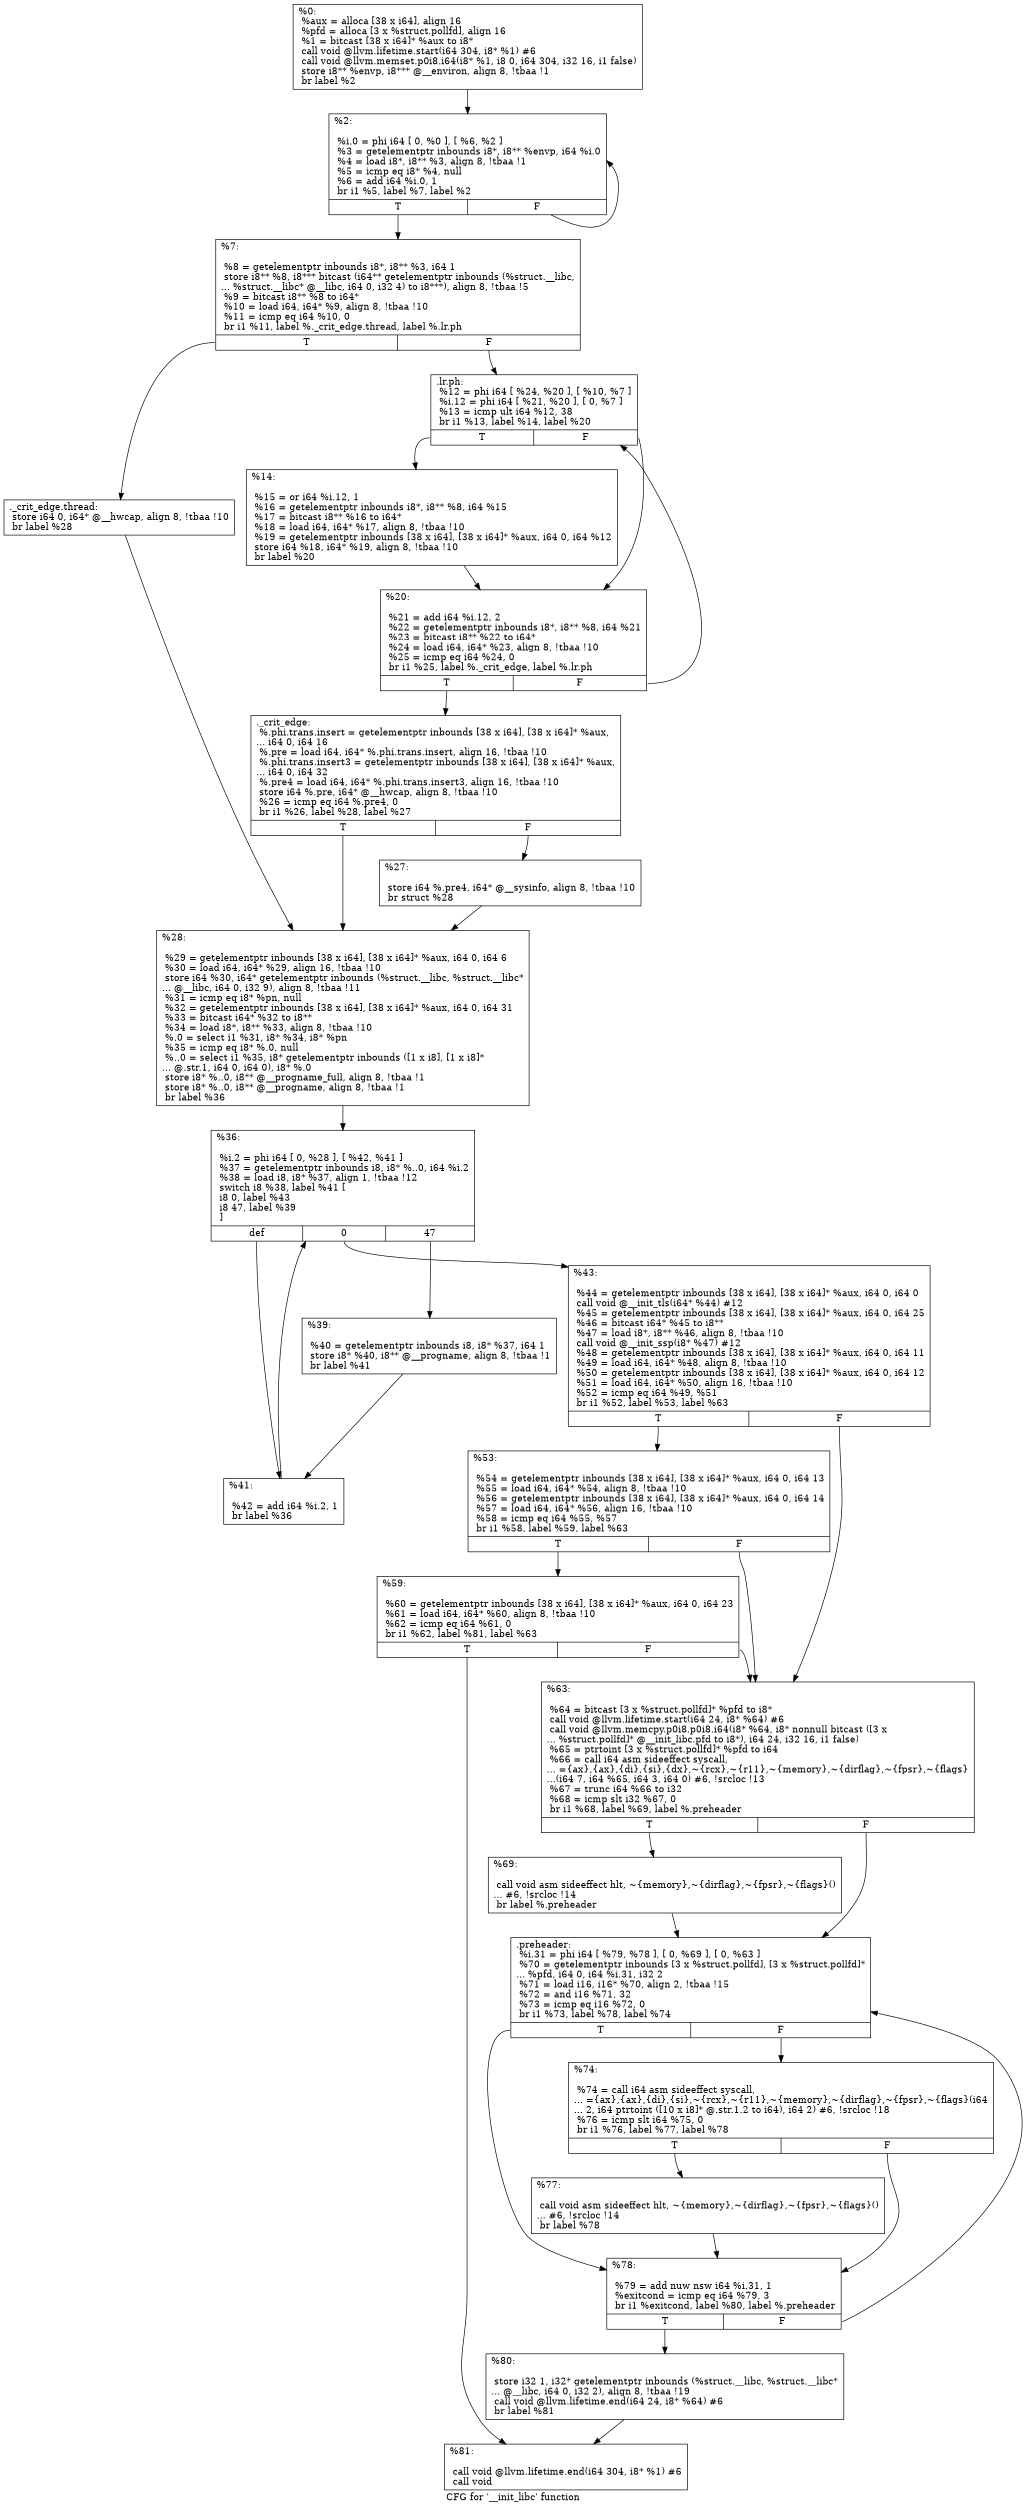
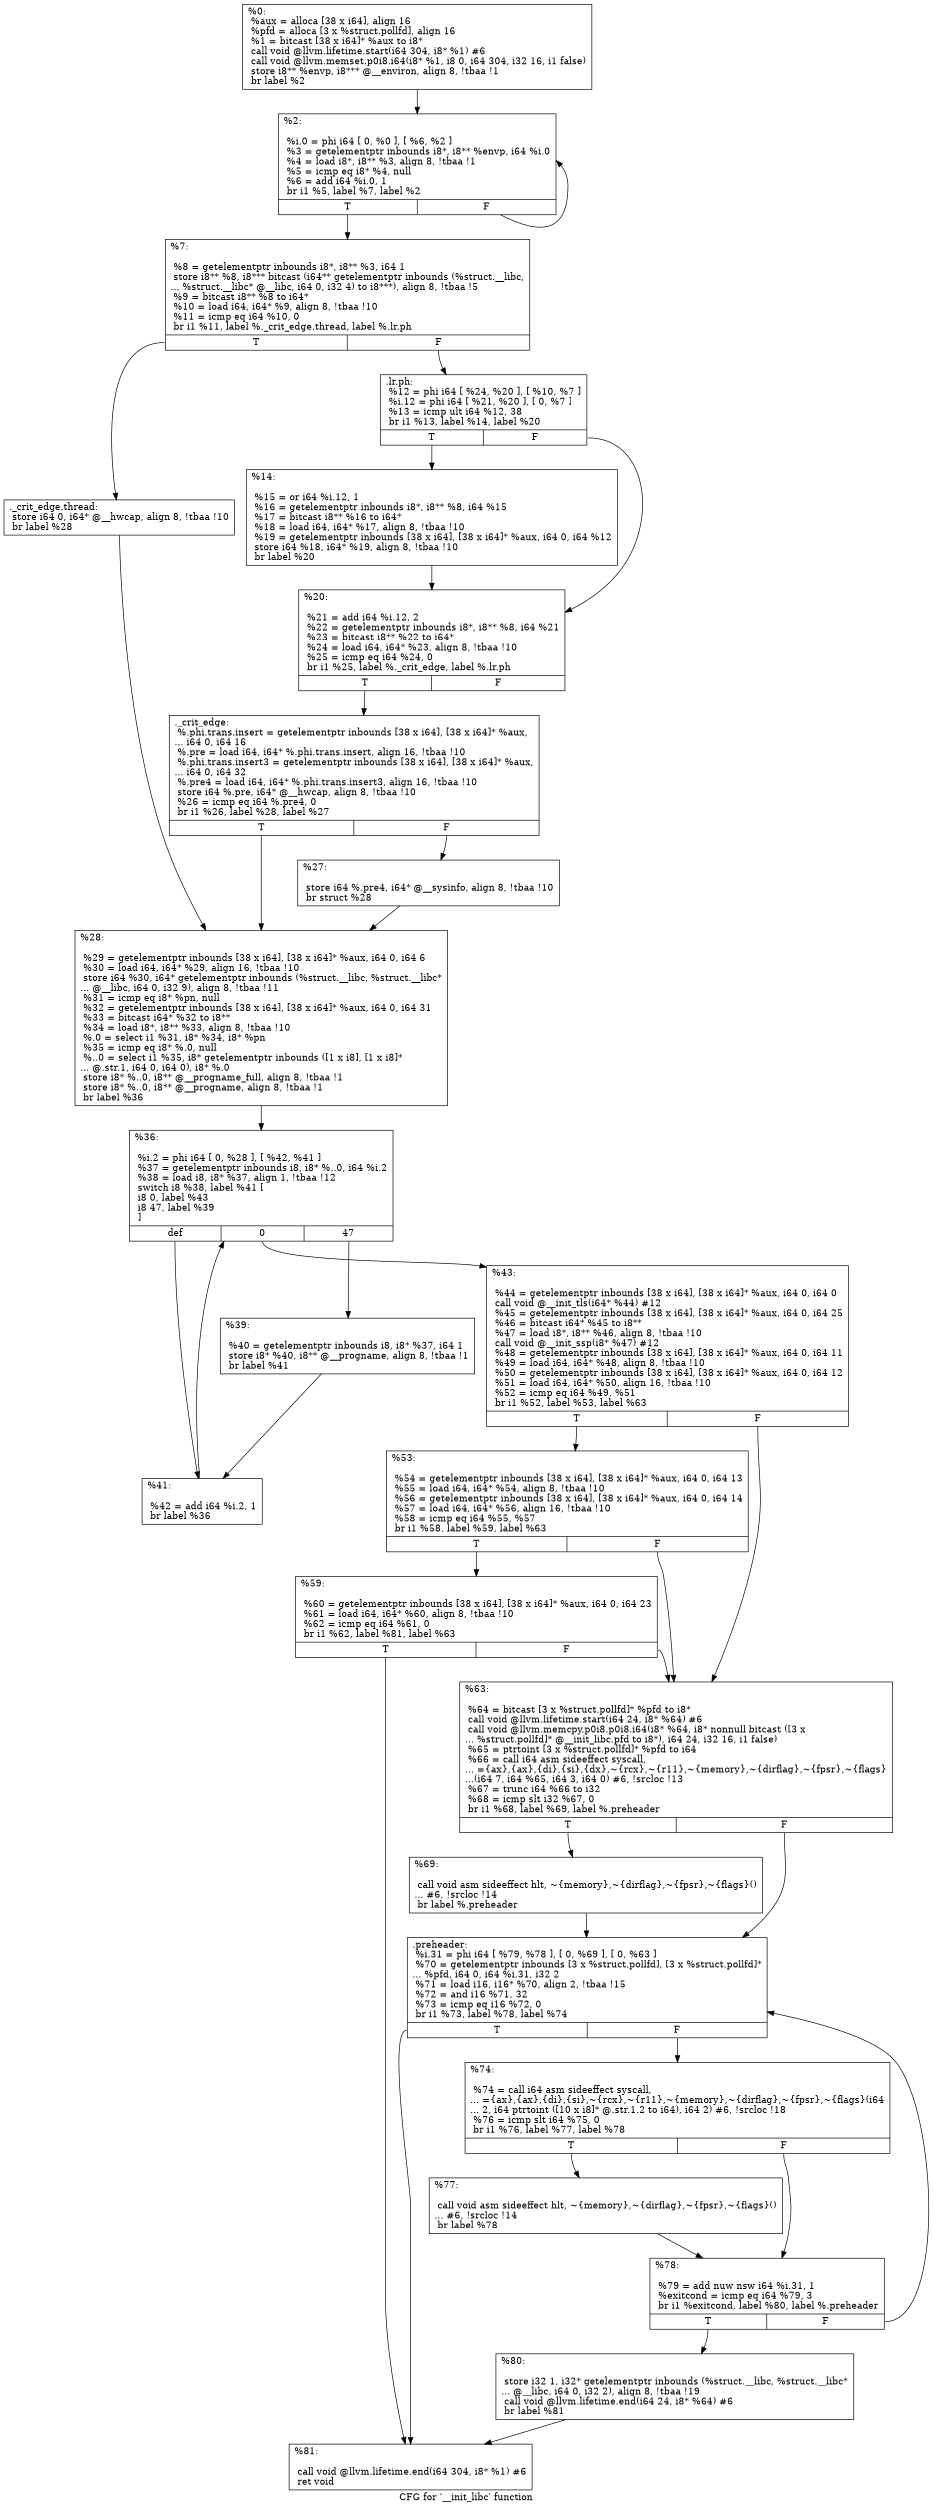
edge "%20:" -> ".lr.ph:": removed
edge ".preheader:" -> "%78:": now ".preheader:" -> "%81:"
node "%81:": text "call void" -> "ret void"
